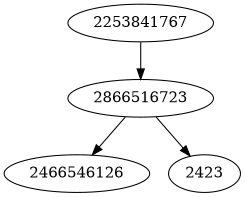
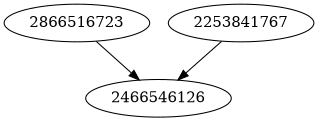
edge "2253841767" -> "2866516723": now "2253841767" -> "2466546126"
node "2423": removed
